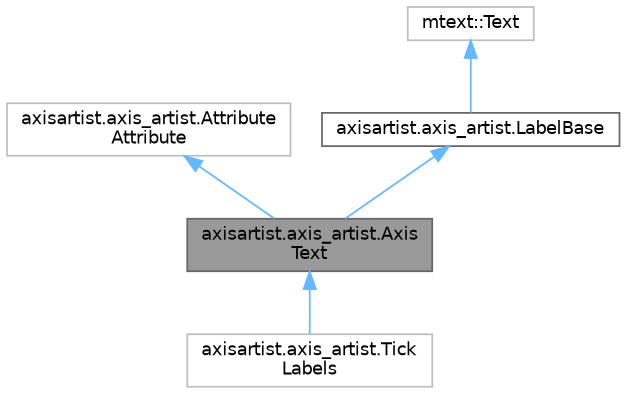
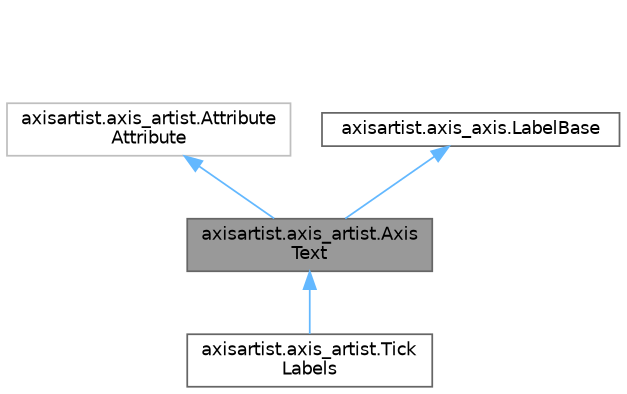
node "mtext::Text": removed
node "axisartist.axis_artist.LabelBase": label "axisartist.axis_artist.LabelBase" -> "axisartist.axis_axis.LabelBase"
node "axisartist.axis_artist.Tick Labels": color grey75 -> gray40
